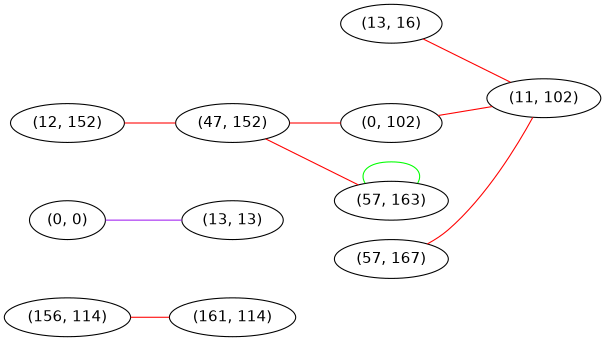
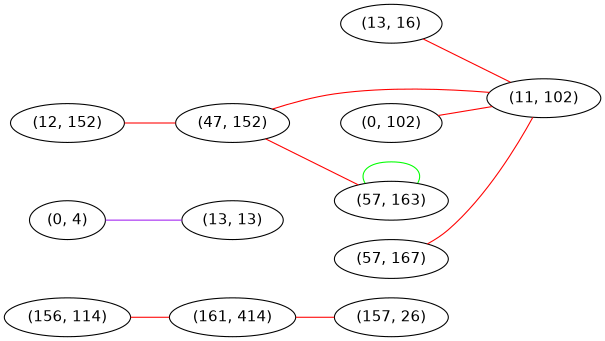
edge "(47, 152)" -- "(0, 102)": now "(47, 152)" -- "(11, 102)"
node "(0, 0)": label "(0, 0)" -> "(0, 4)"
node "(161, 114)": label "(161, 114)" -> "(161, 414)"
node "(157, 26)": added
